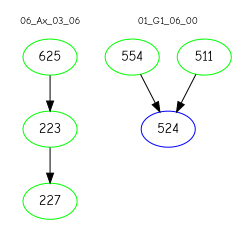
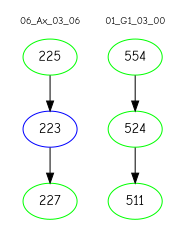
cluster "01_G1_06_00": label "01_G1_06_00" -> "01_G1_03_00"
node "625": label "625" -> "225"
edge "511" -> "524": reversed
node "223": color green -> blue
node "524": color blue -> green
